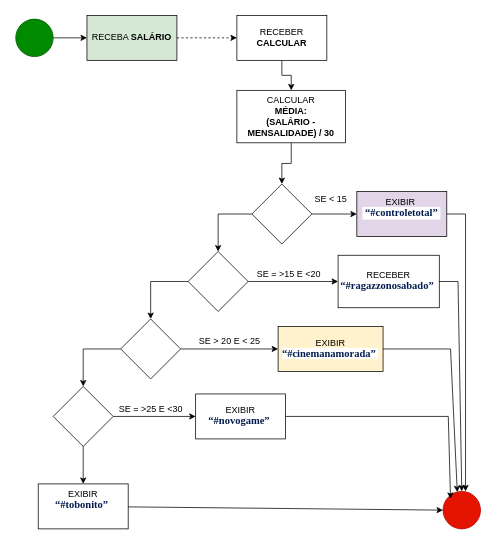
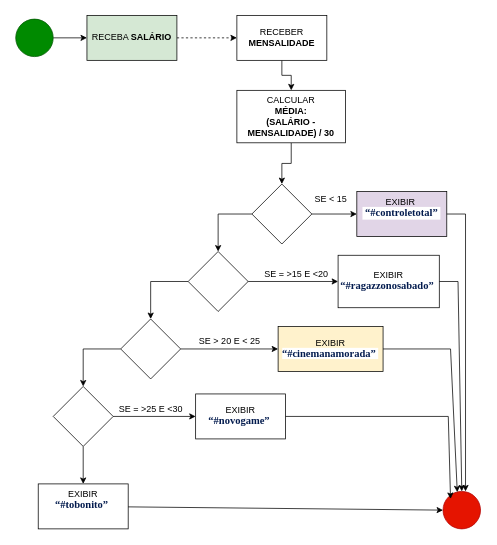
node "RECEBER CALCULAR": label "RECEBER CALCULAR" -> "RECEBER MENSALIDADE"
node "SE = >15 E <20": moved (288, 274) -> (296, 274)
node "RECEBER “#ragazzonosabado”": label "RECEBER “#ragazzonosabado”" -> "EXIBIR “#ragazzonosabado”"
